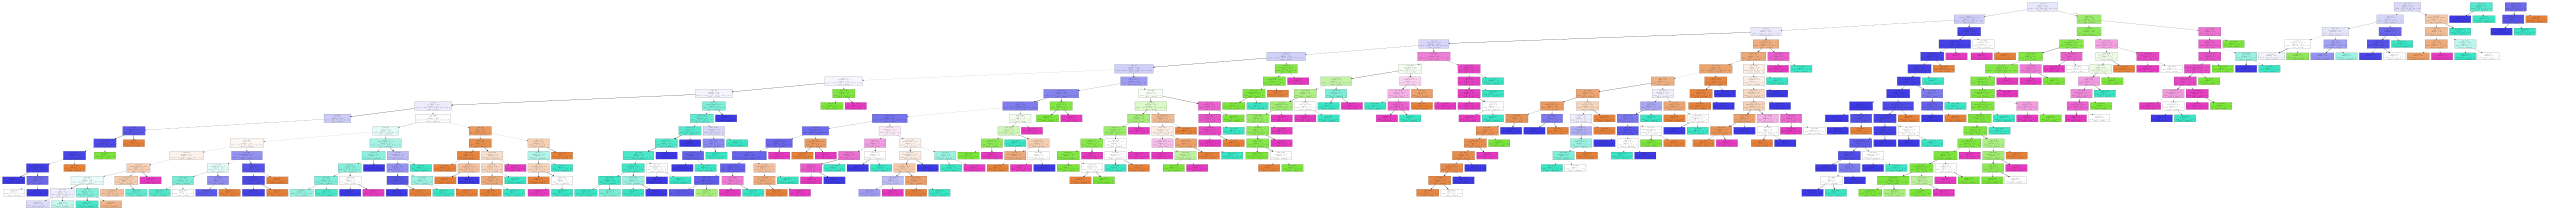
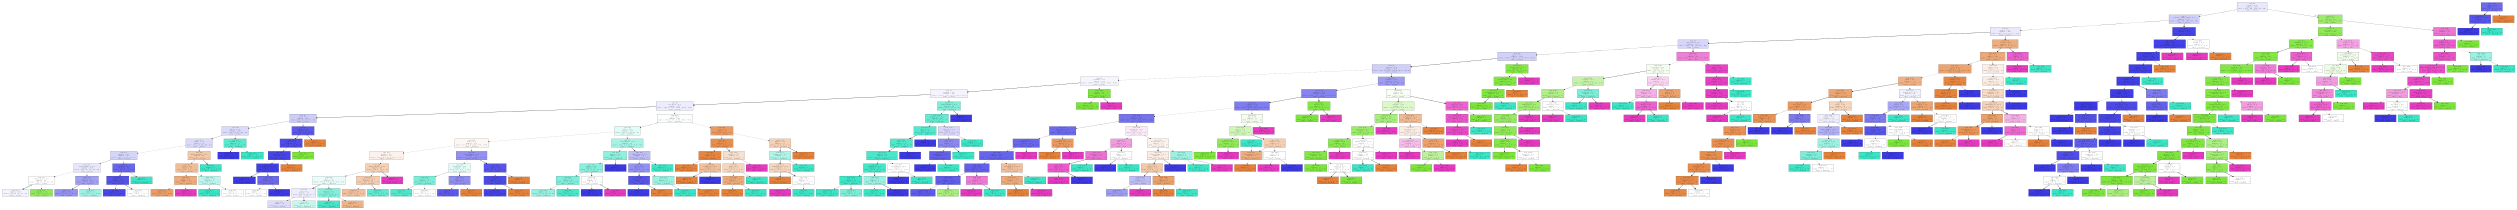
edge "node #365" -> "node #359": now "node #358" -> "node #359"
node "node #10": added
